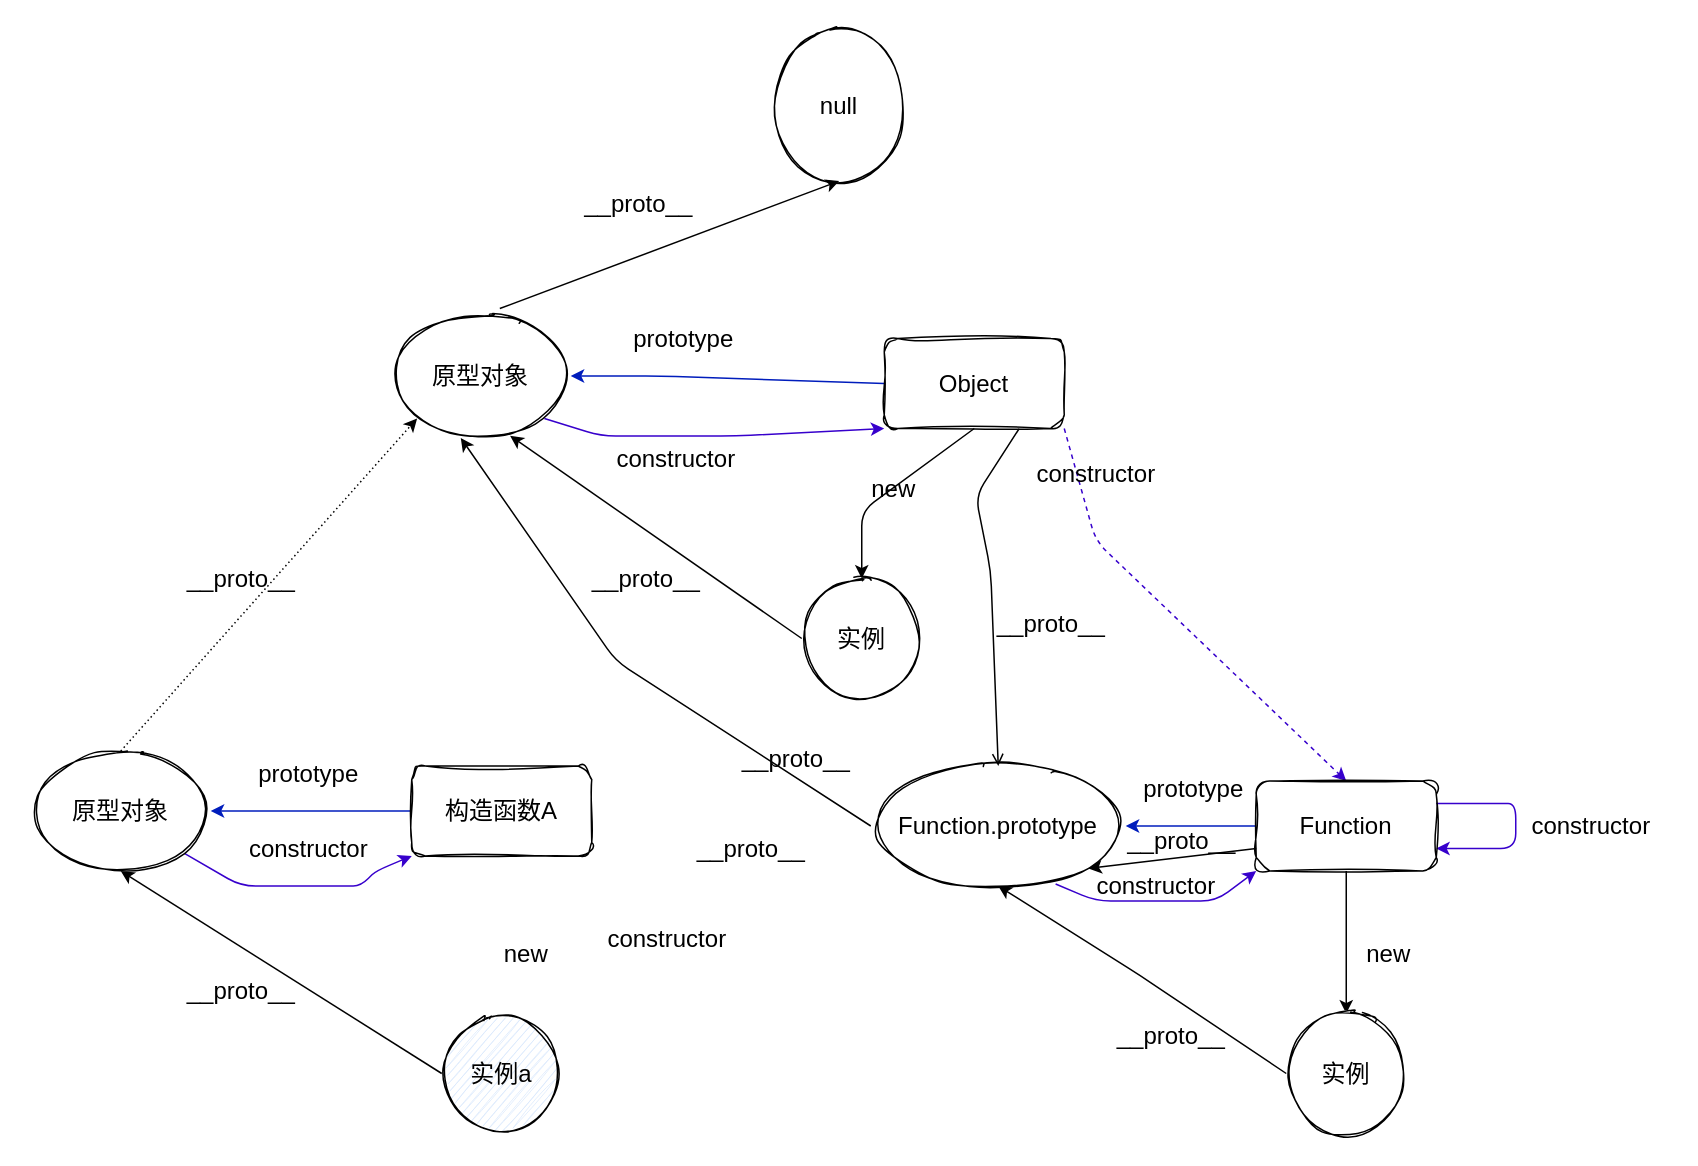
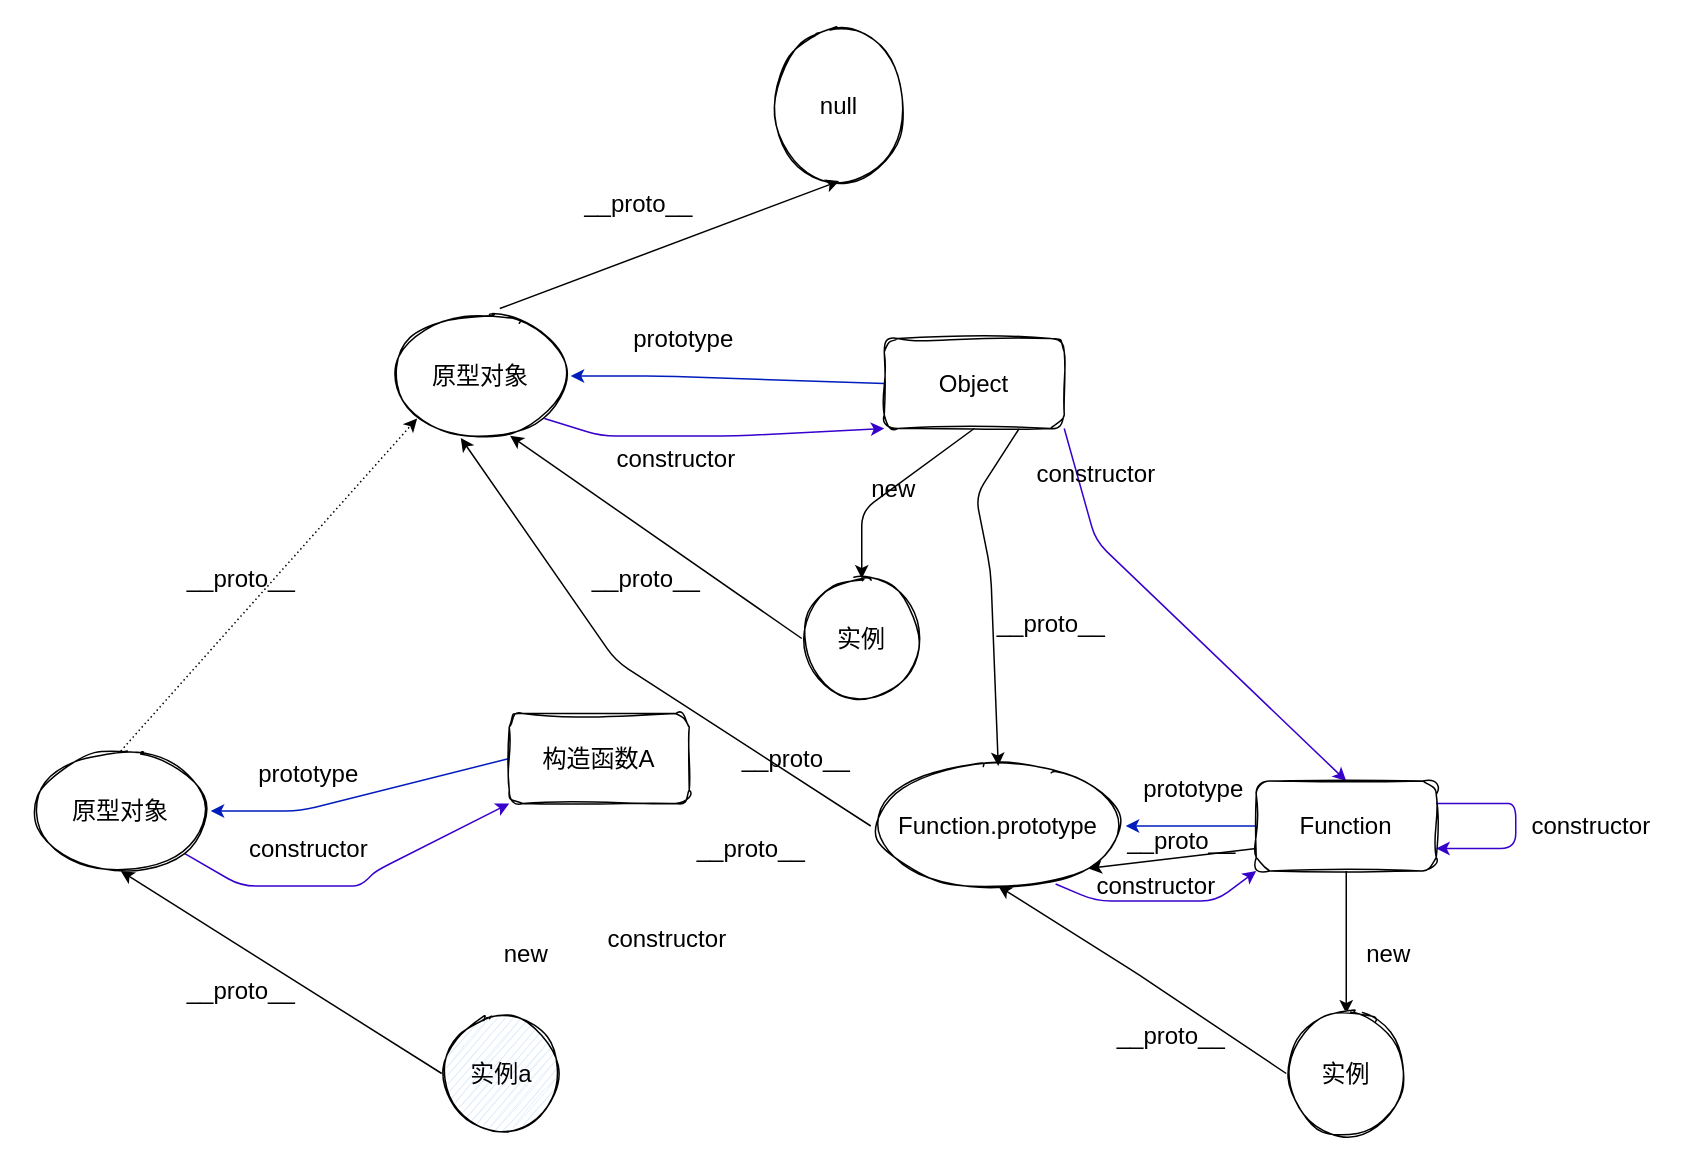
edge "Object" -> "Function": style dashed -> solid
edge "Object" -> "Function.prototype": arrowhead open -> classic
node "构造函数A": moved (502, 811) -> (599, 758)
